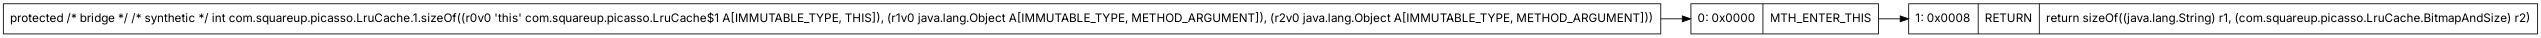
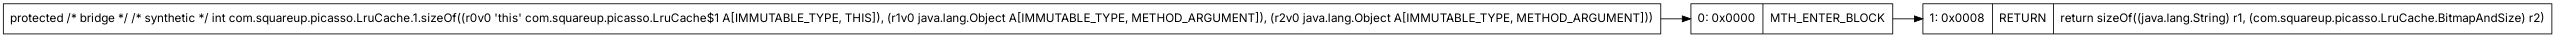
node "0: 0x0000": text "MTH_ENTER_THIS" -> "MTH_ENTER_BLOCK"
